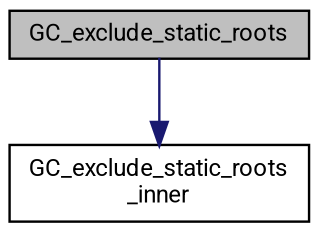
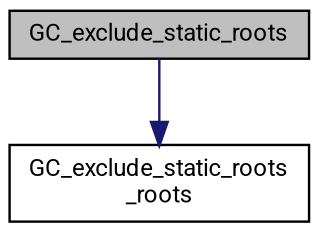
node "GC_exclude_static_roots _inner": label "GC_exclude_static_roots _inner" -> "GC_exclude_static_roots _roots"
